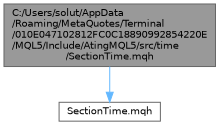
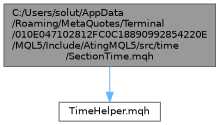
node "SectionTime.mqh": label "SectionTime.mqh" -> "TimeHelper.mqh"
